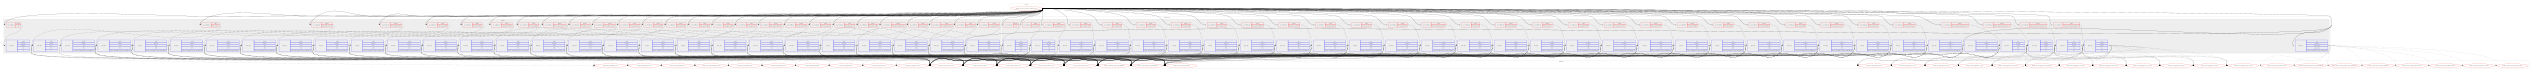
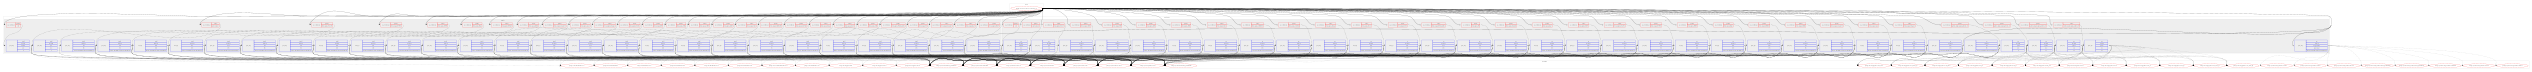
node "portage://dev-libs/libxml2-2.12.5": added
